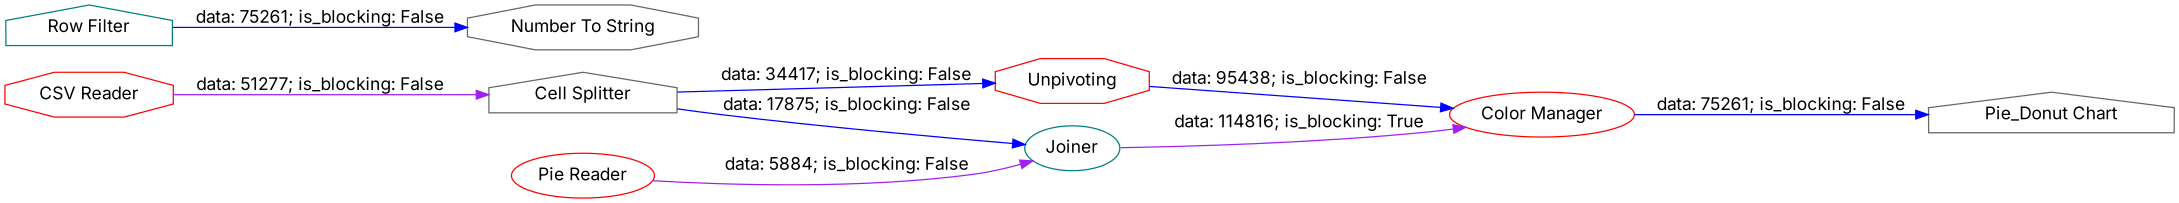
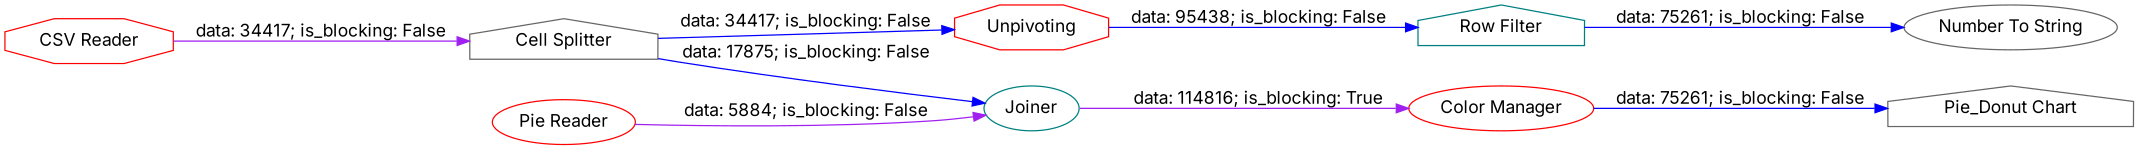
node "Number To String": shape octagon -> ellipse
edge "CSV Reader" -> "Cell Splitter": label "data: 51277; is_blocking: False" -> "data: 34417; is_blocking: False"
edge "Unpivoting" -> "Color Manager": now "Unpivoting" -> "Row Filter"
